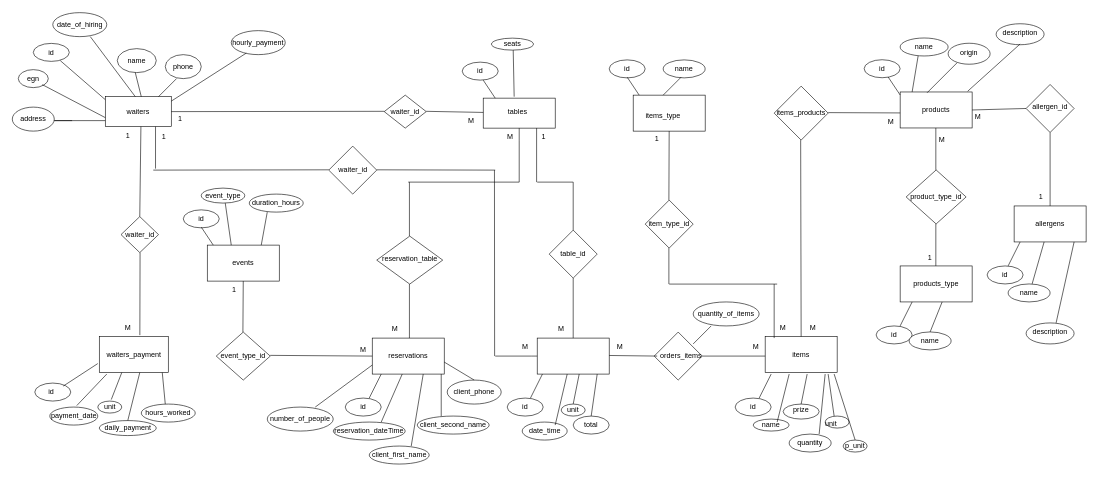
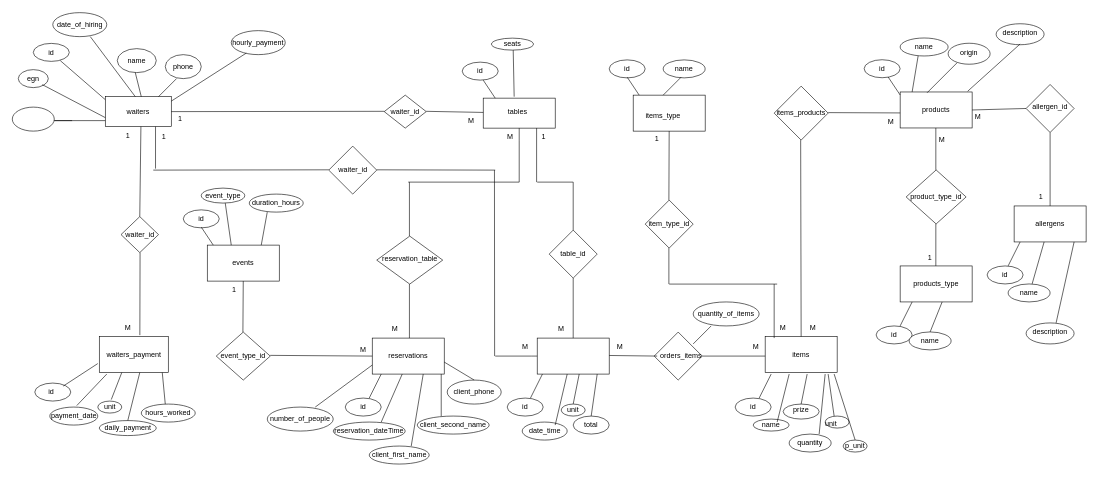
node "address": removed
